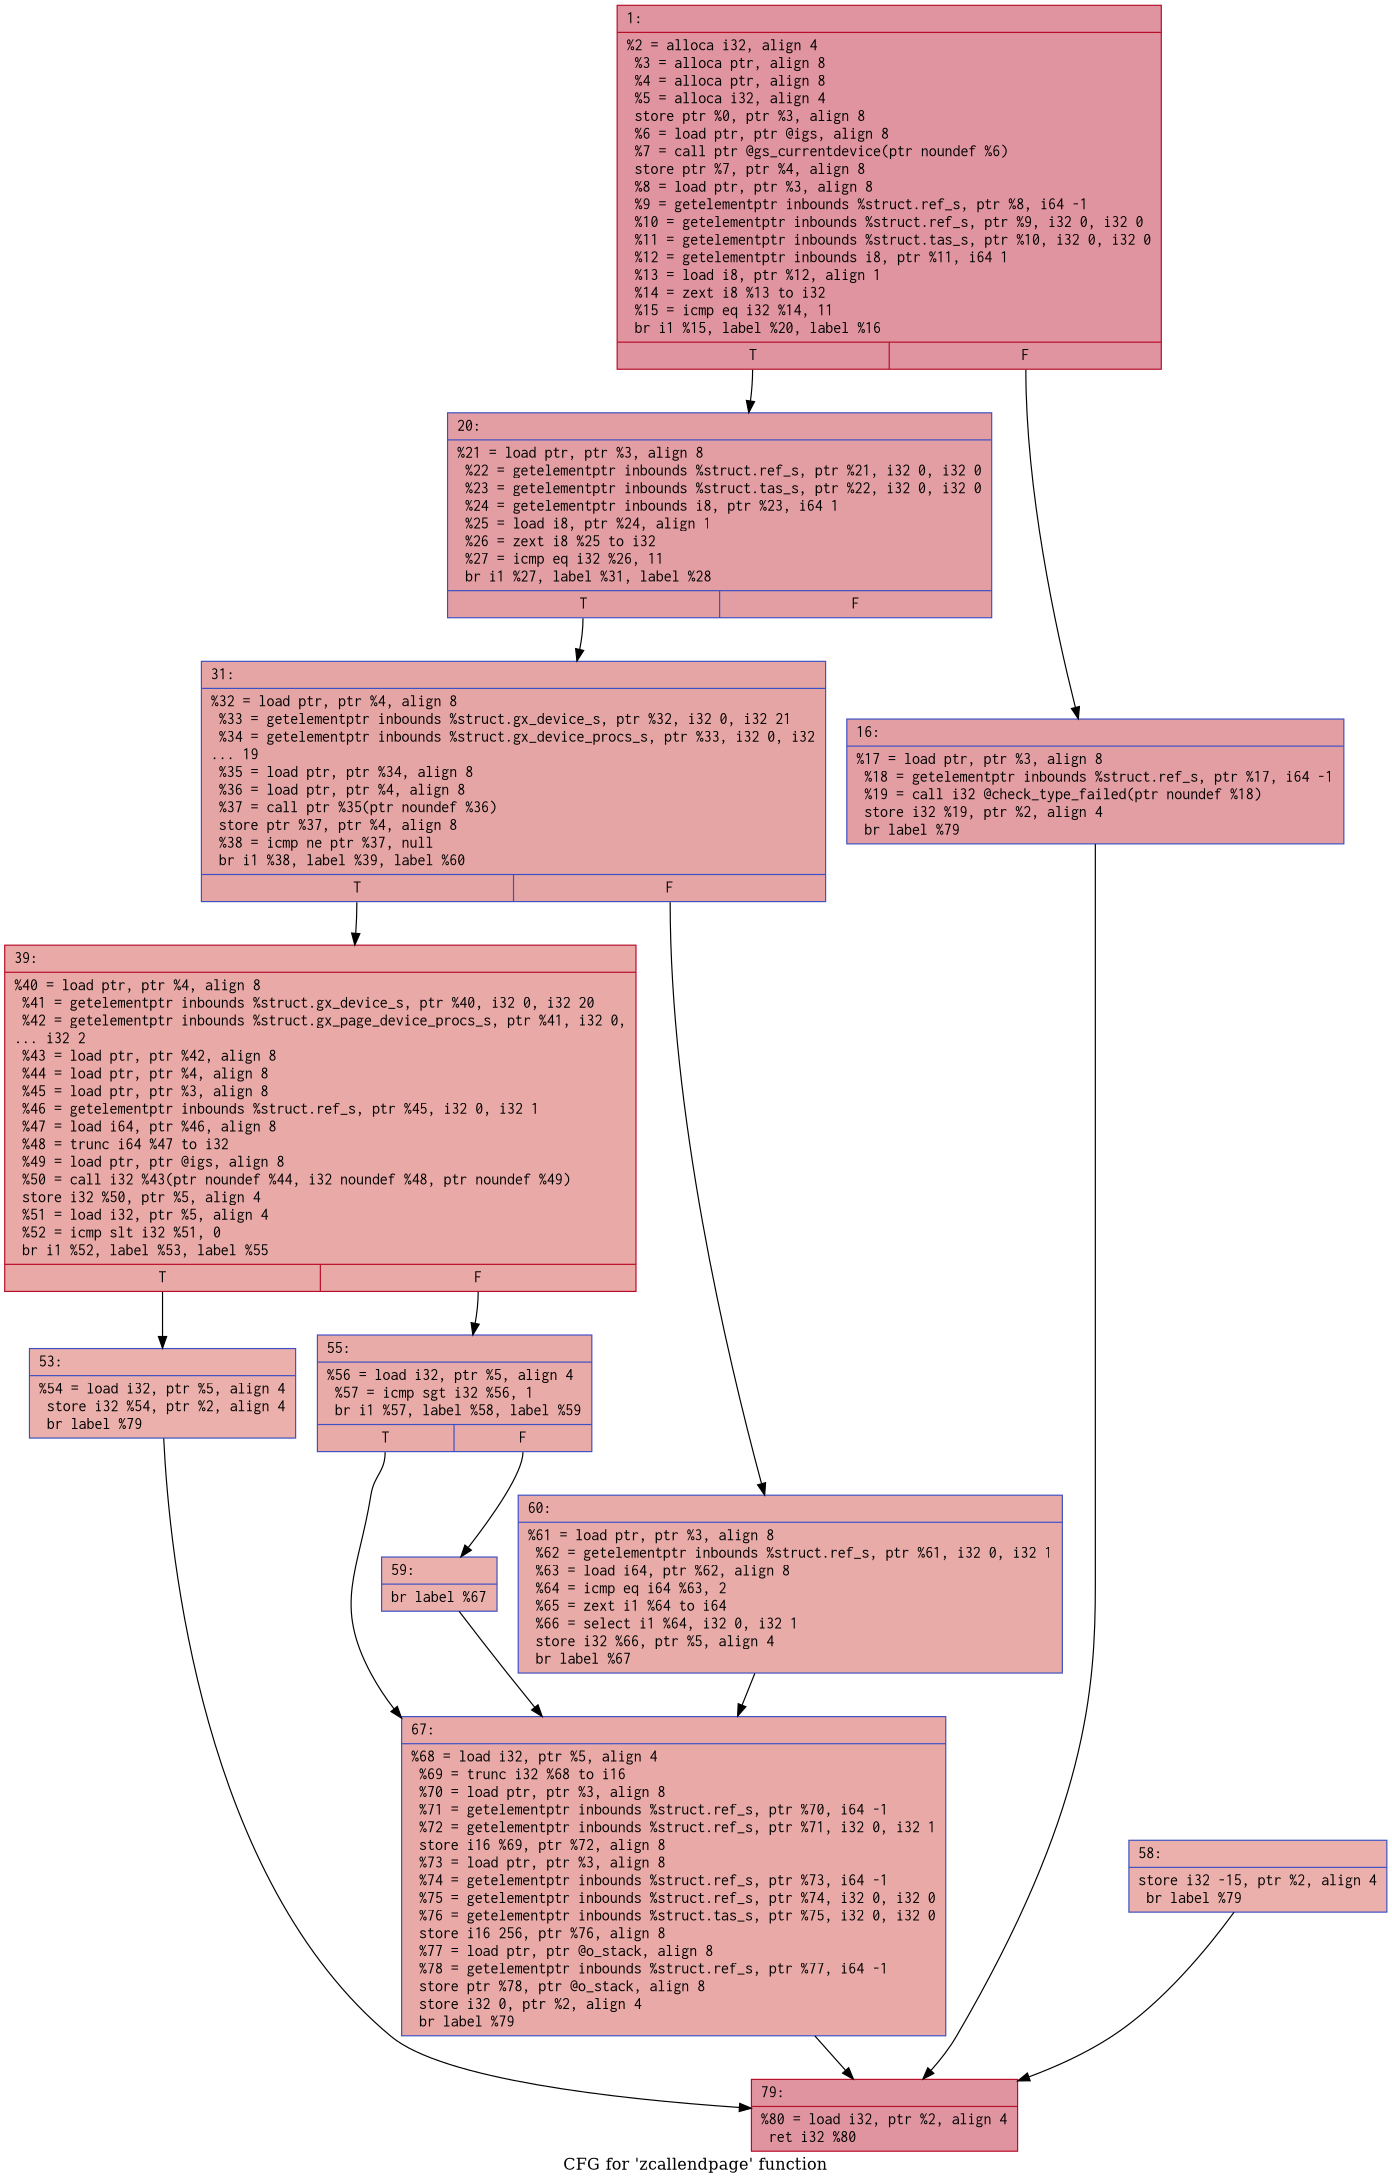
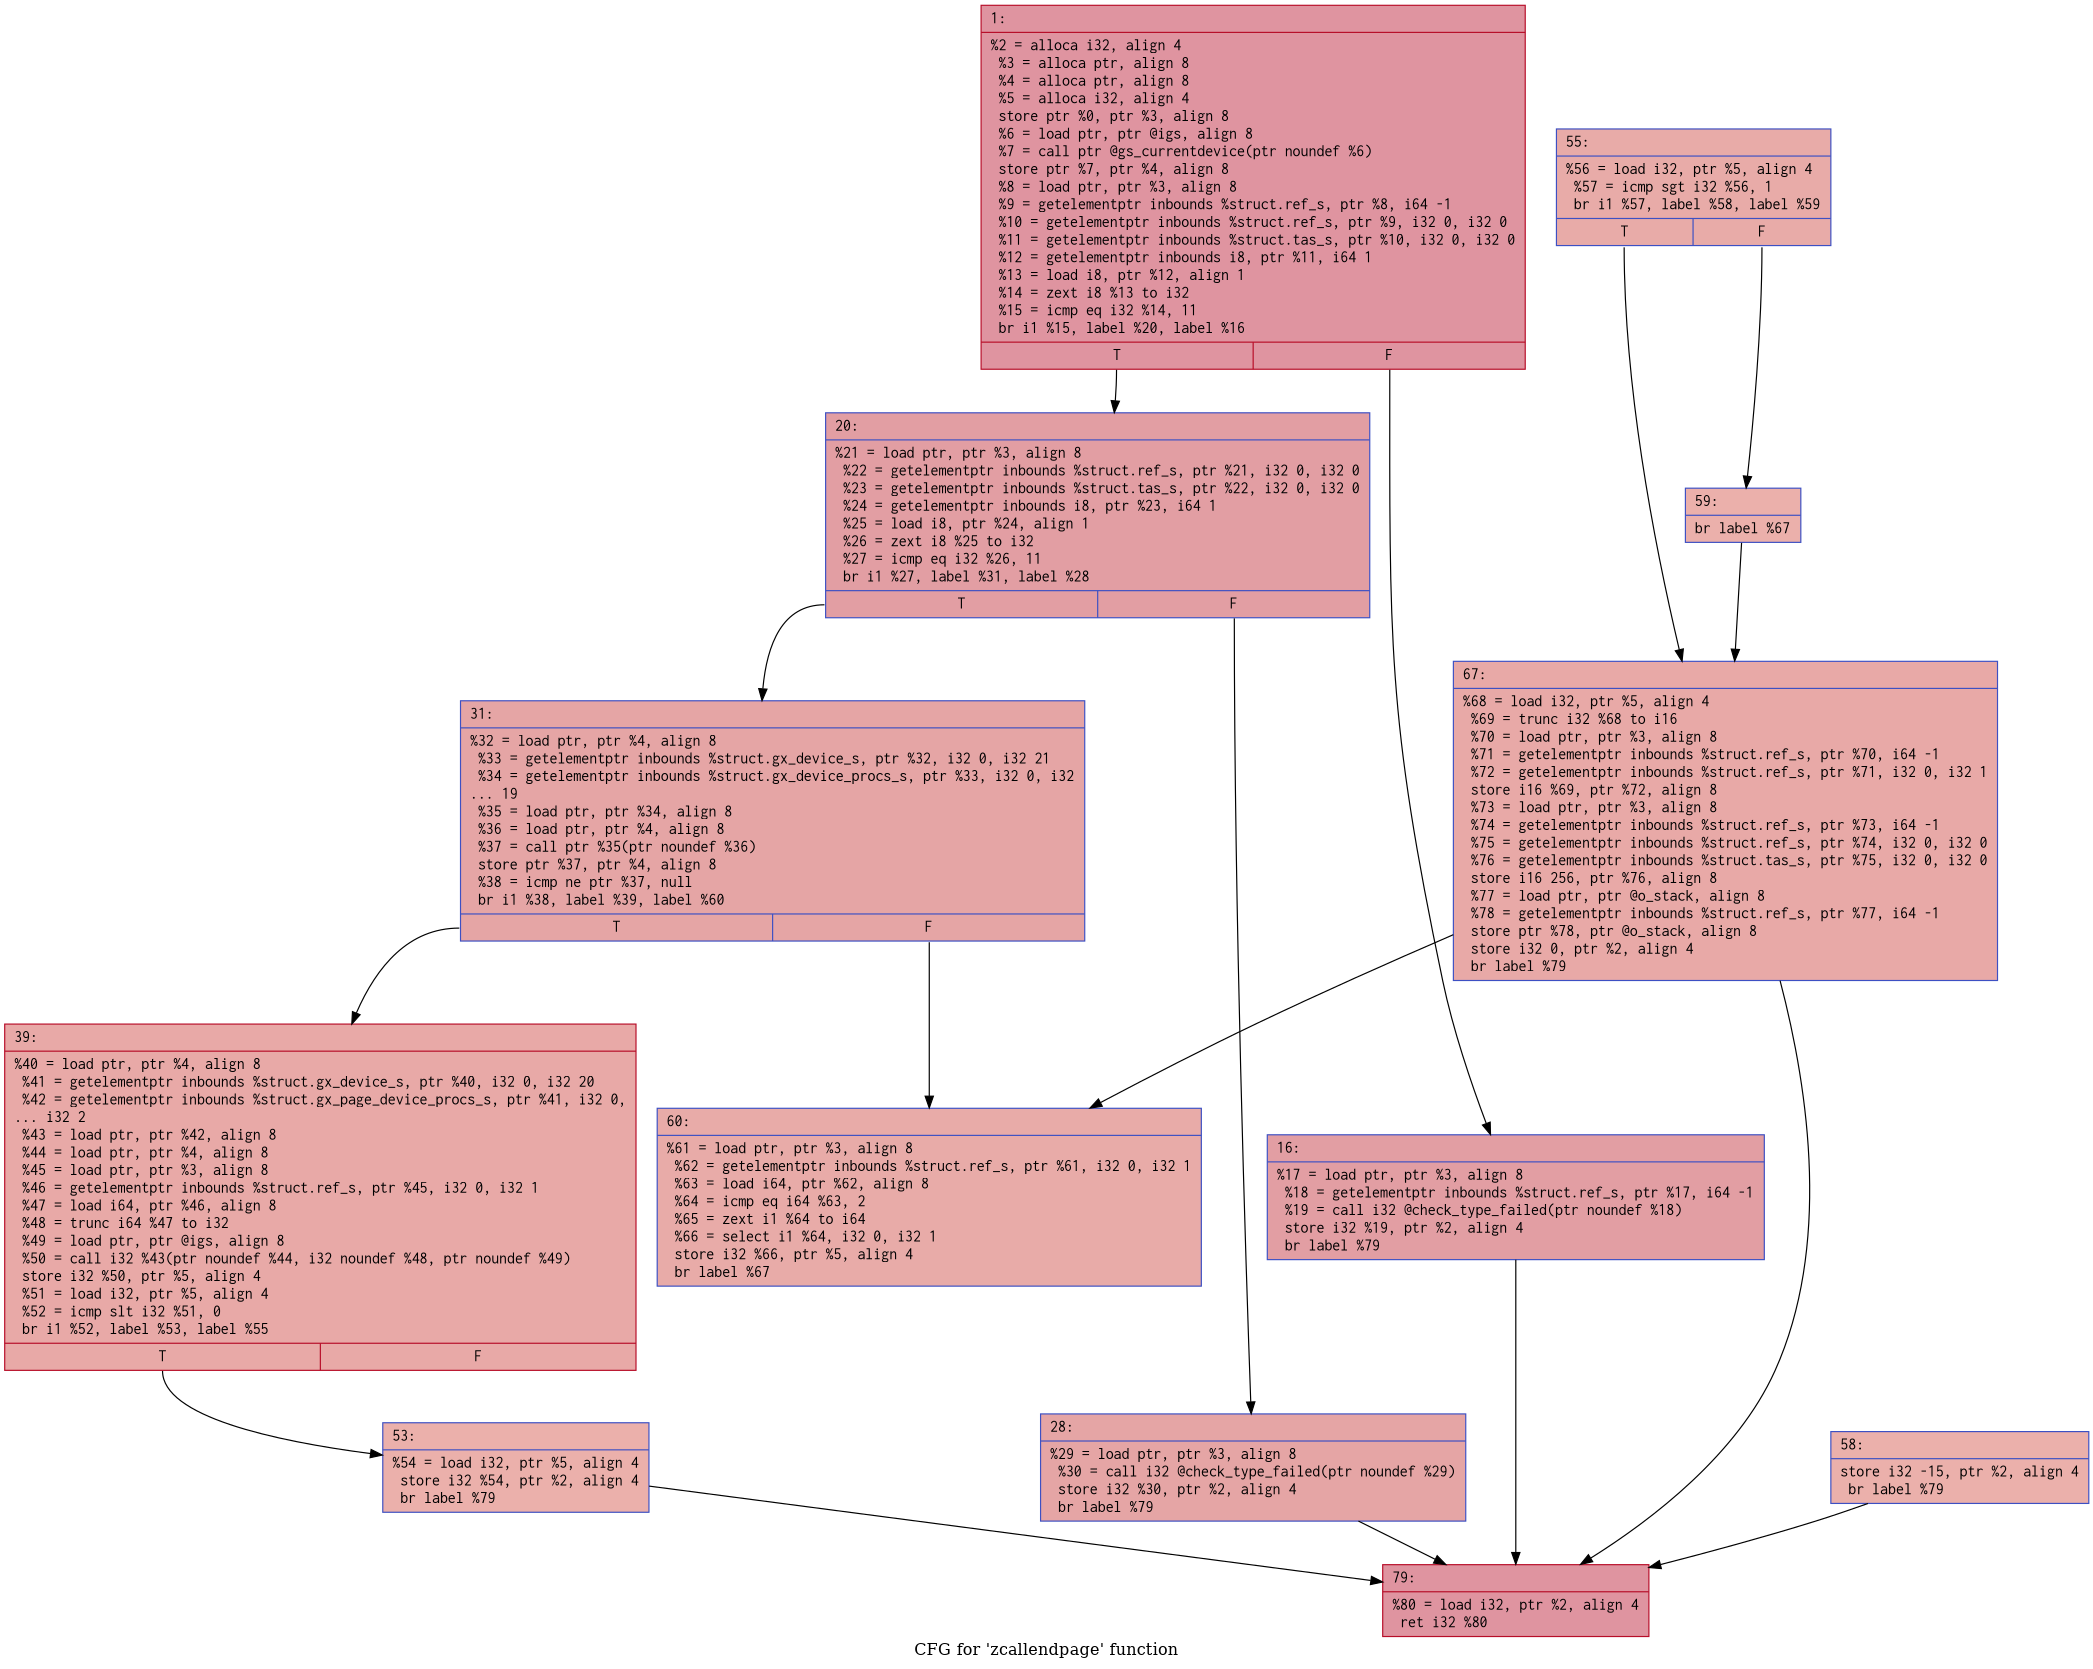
edge "39:" -> "55:": removed
node "28:": added
edge "60:" -> "67:": reversed
